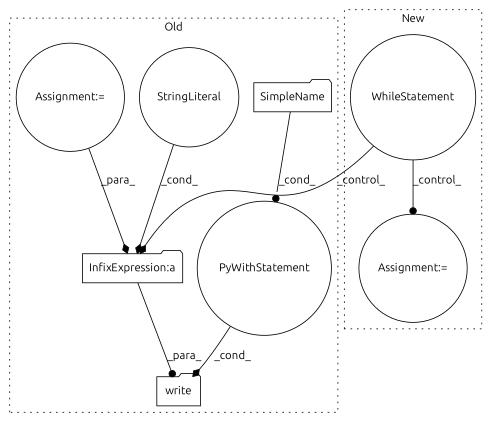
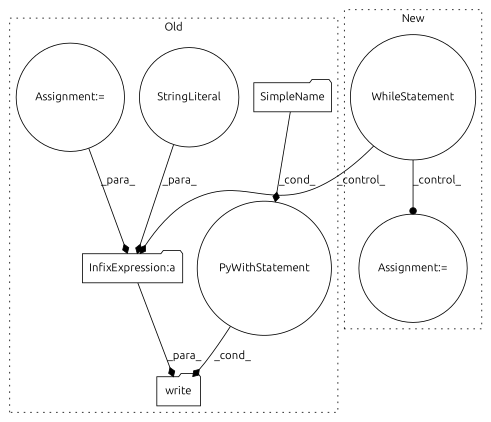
edge "SimpleName" -> "PyWithStatement": arrowhead dot -> diamond
edge "StringLiteral" -> "InfixExpression:a": label "_cond_" -> "_para_"
edge "InfixExpression:a" -> "write": arrowhead dot -> diamond
